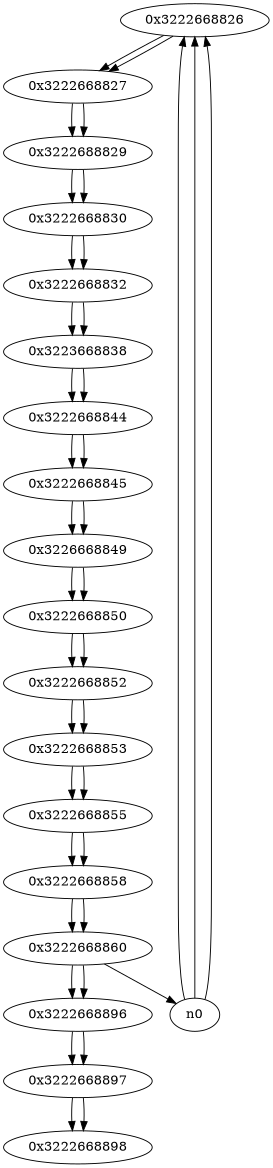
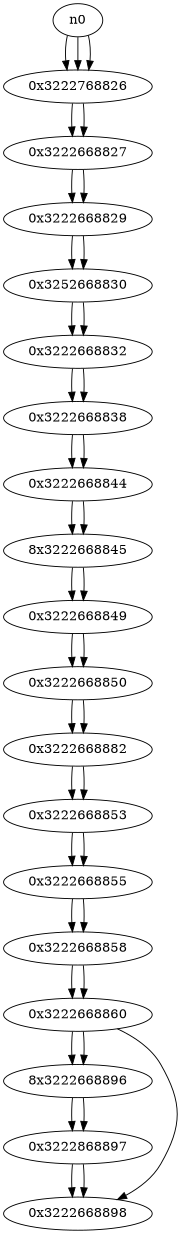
node "0x3222668826": label "0x3222668826" -> "0x3222768826"
node "0x3222688829": label "0x3222688829" -> "0x3222668829"
node "0x3222668830": label "0x3222668830" -> "0x3252668830"
node "0x3223668838": label "0x3223668838" -> "0x3222668838"
node "0x3222668845": label "0x3222668845" -> "8x3222668845"
node "0x3226668849": label "0x3226668849" -> "0x3222668849"
node "0x3222668852": label "0x3222668852" -> "0x3222668882"
edge "0x3222668860" -> "n0": now "0x3222668860" -> "0x3222668898"
node "0x3222668896": label "0x3222668896" -> "8x3222668896"
node "0x3222668897": label "0x3222668897" -> "0x3222868897"
